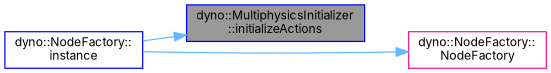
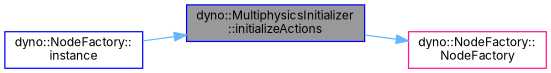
edge "dyno::NodeFactory:: instance" -> "dyno::NodeFactory:: NodeFactory": now "dyno::MultiphysicsInitializer ::initializeActions" -> "dyno::NodeFactory:: NodeFactory"
